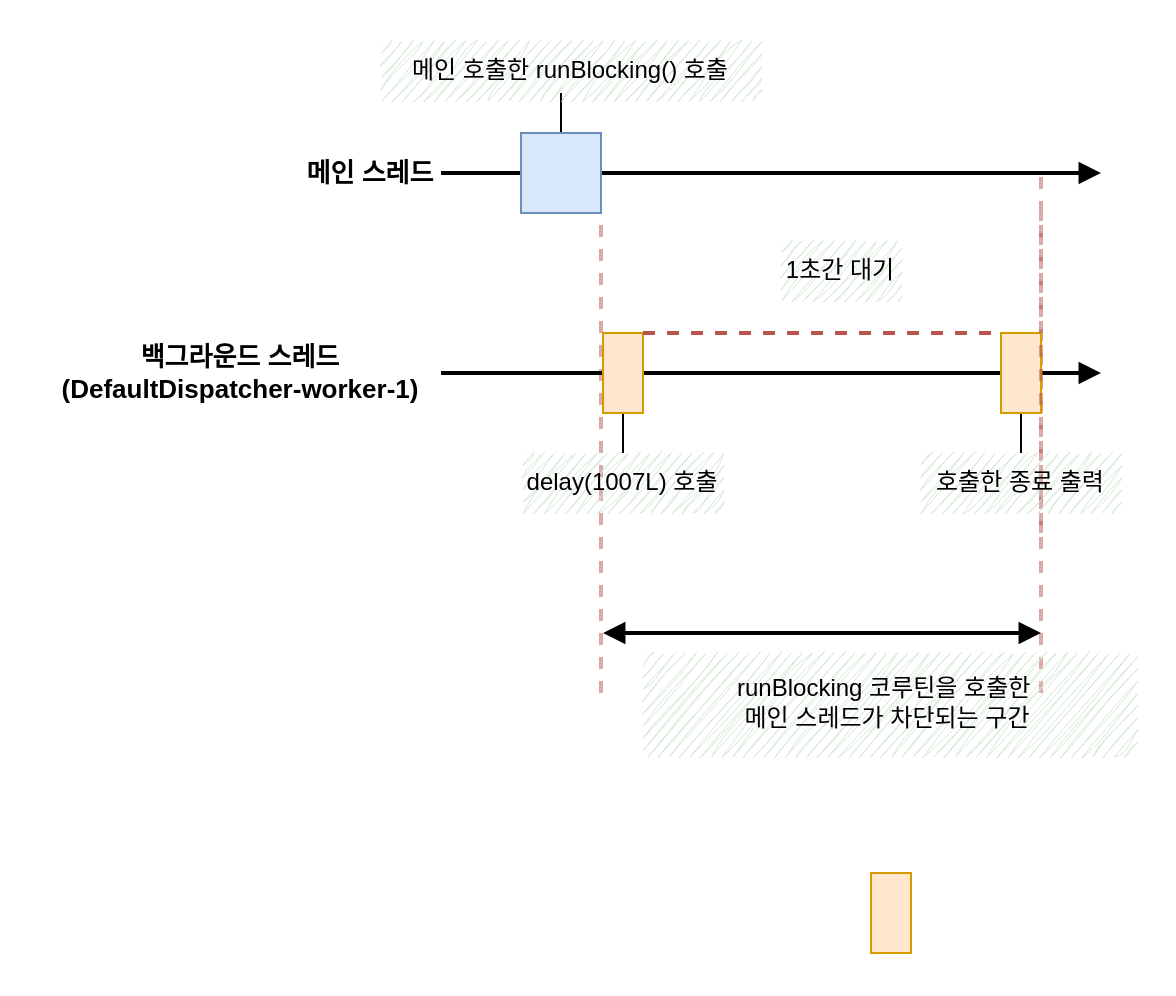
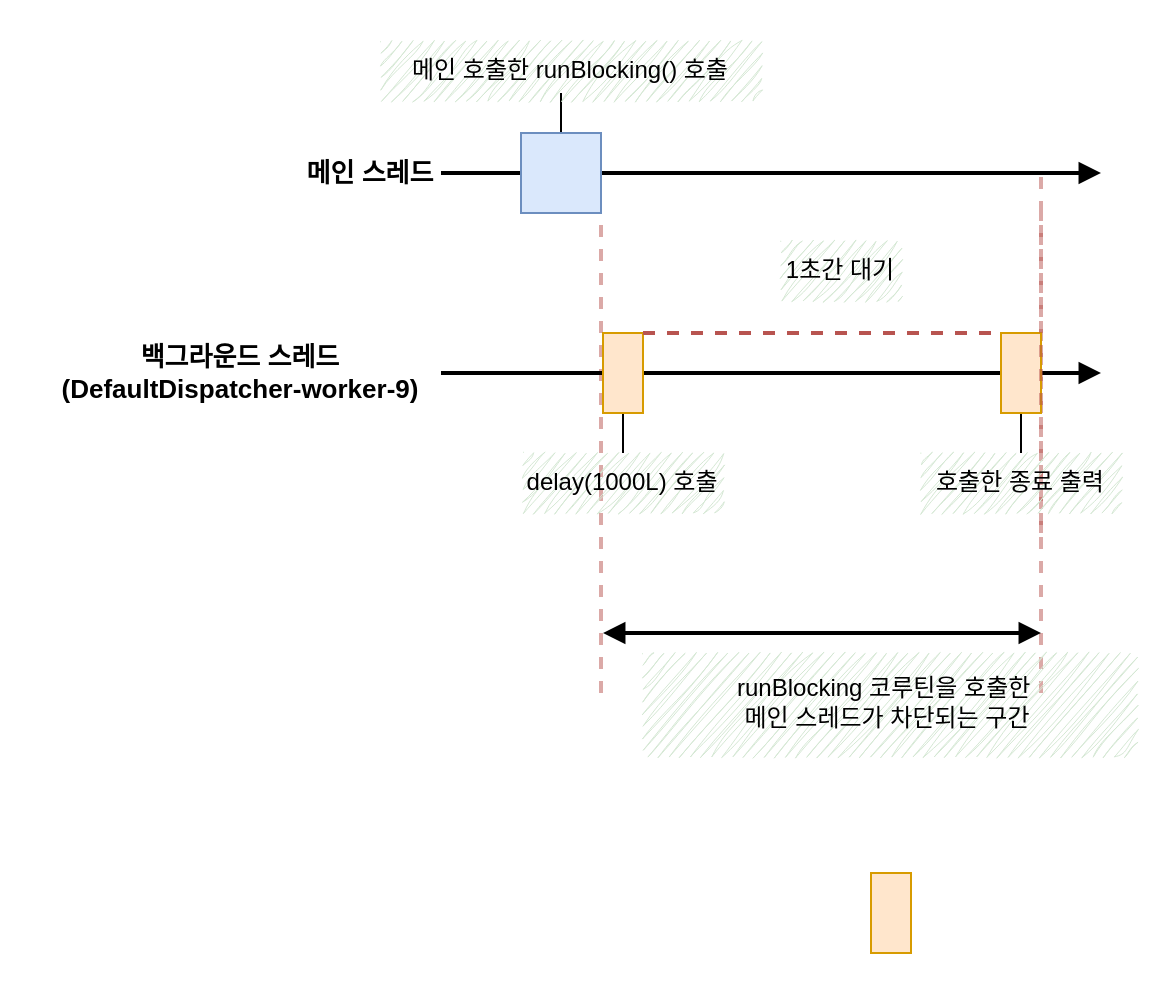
node "백그라운드 스레드 (DefaultDispatcher-worker-1)": label "백그라운드 스레드 (DefaultDispatcher-worker-1)" -> "백그라운드 스레드 (DefaultDispatcher-worker-9)"
node "delay(1007L) 호출": label "delay(1007L) 호출" -> "delay(1000L) 호출"
